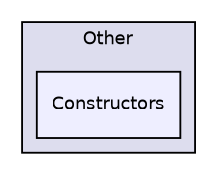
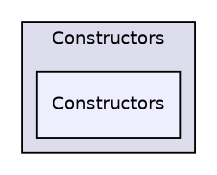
cluster "Other": label "Other" -> "Constructors"
